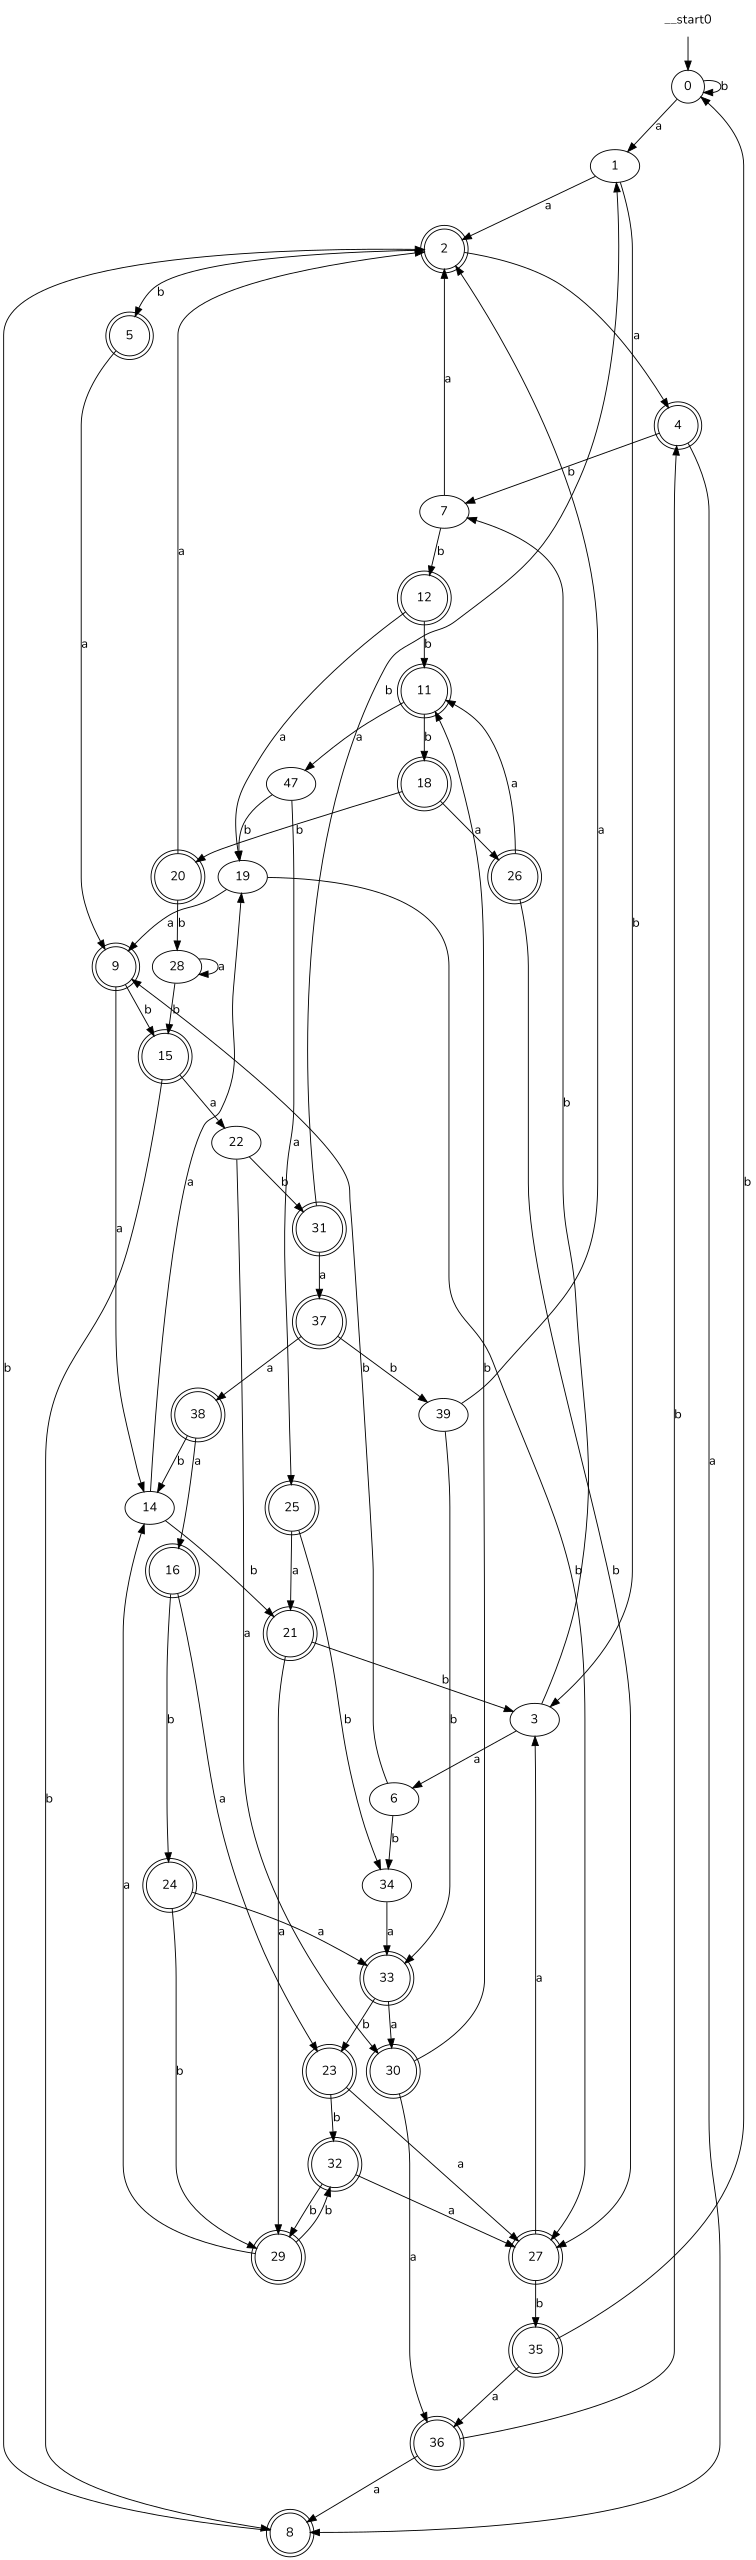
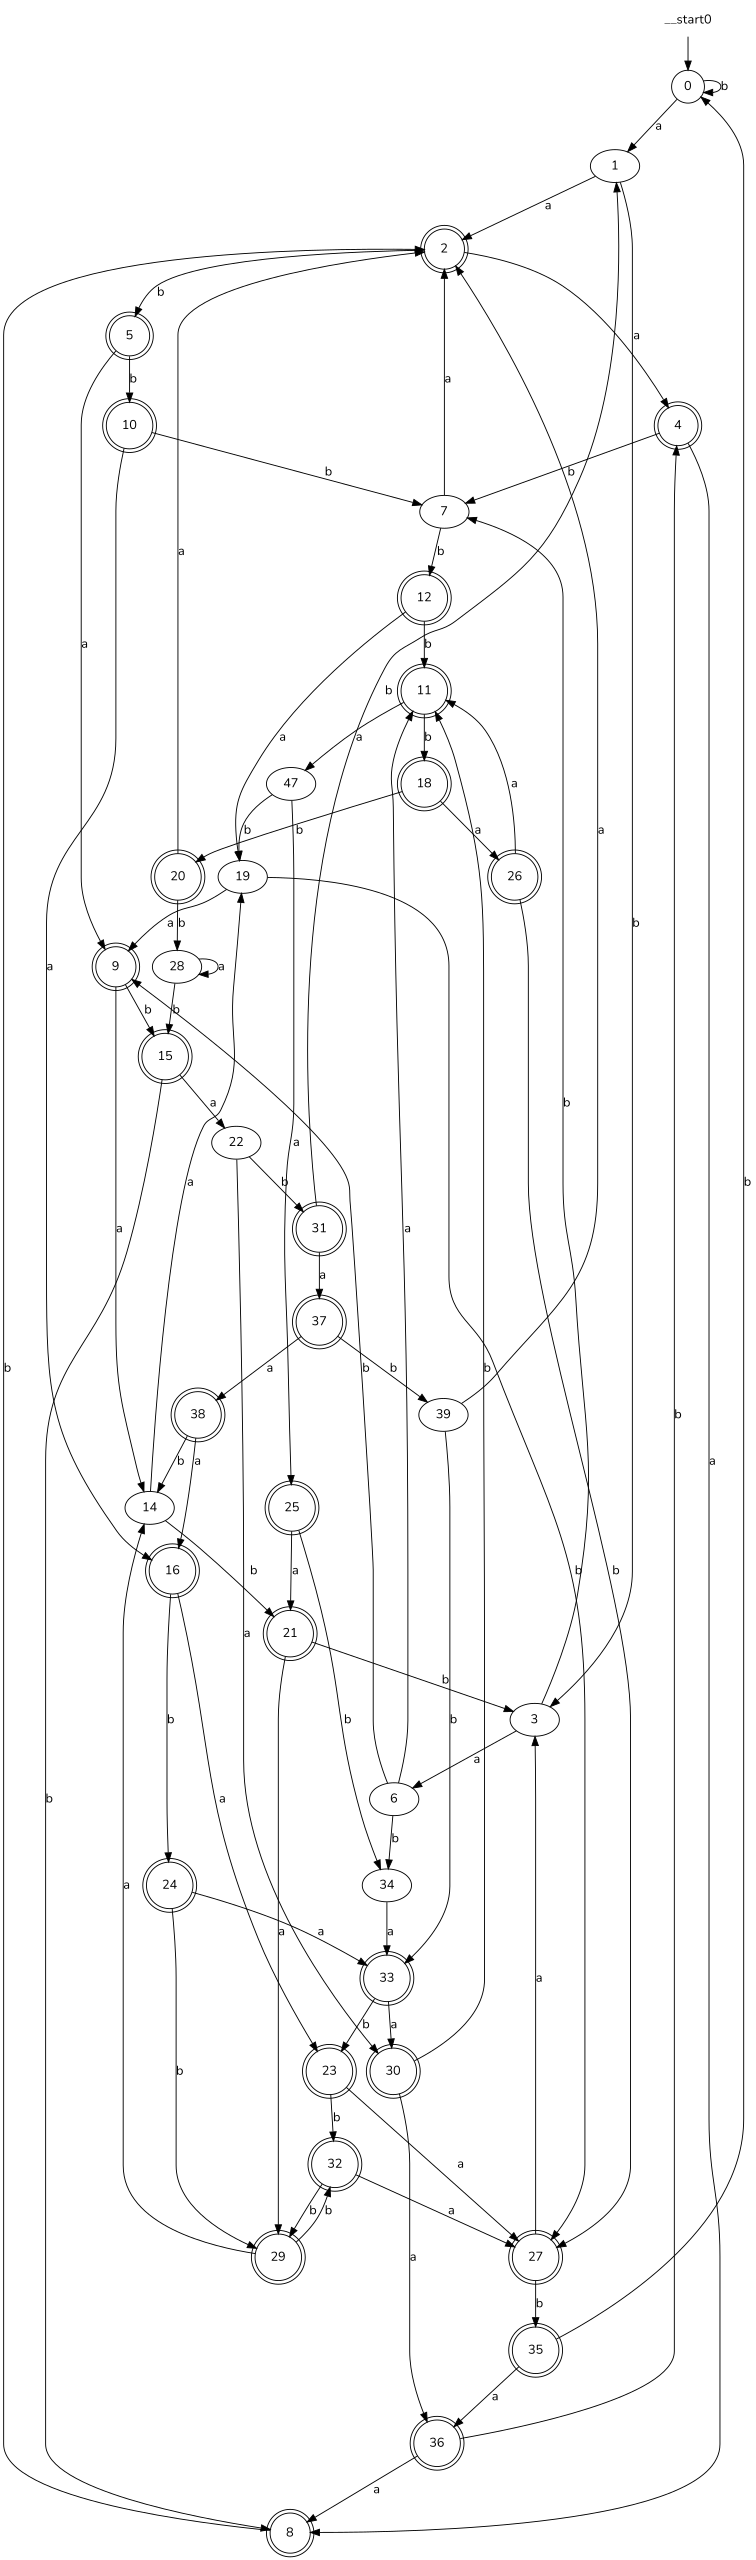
node "10": added
edge "6" -> "11": added, label "a"
